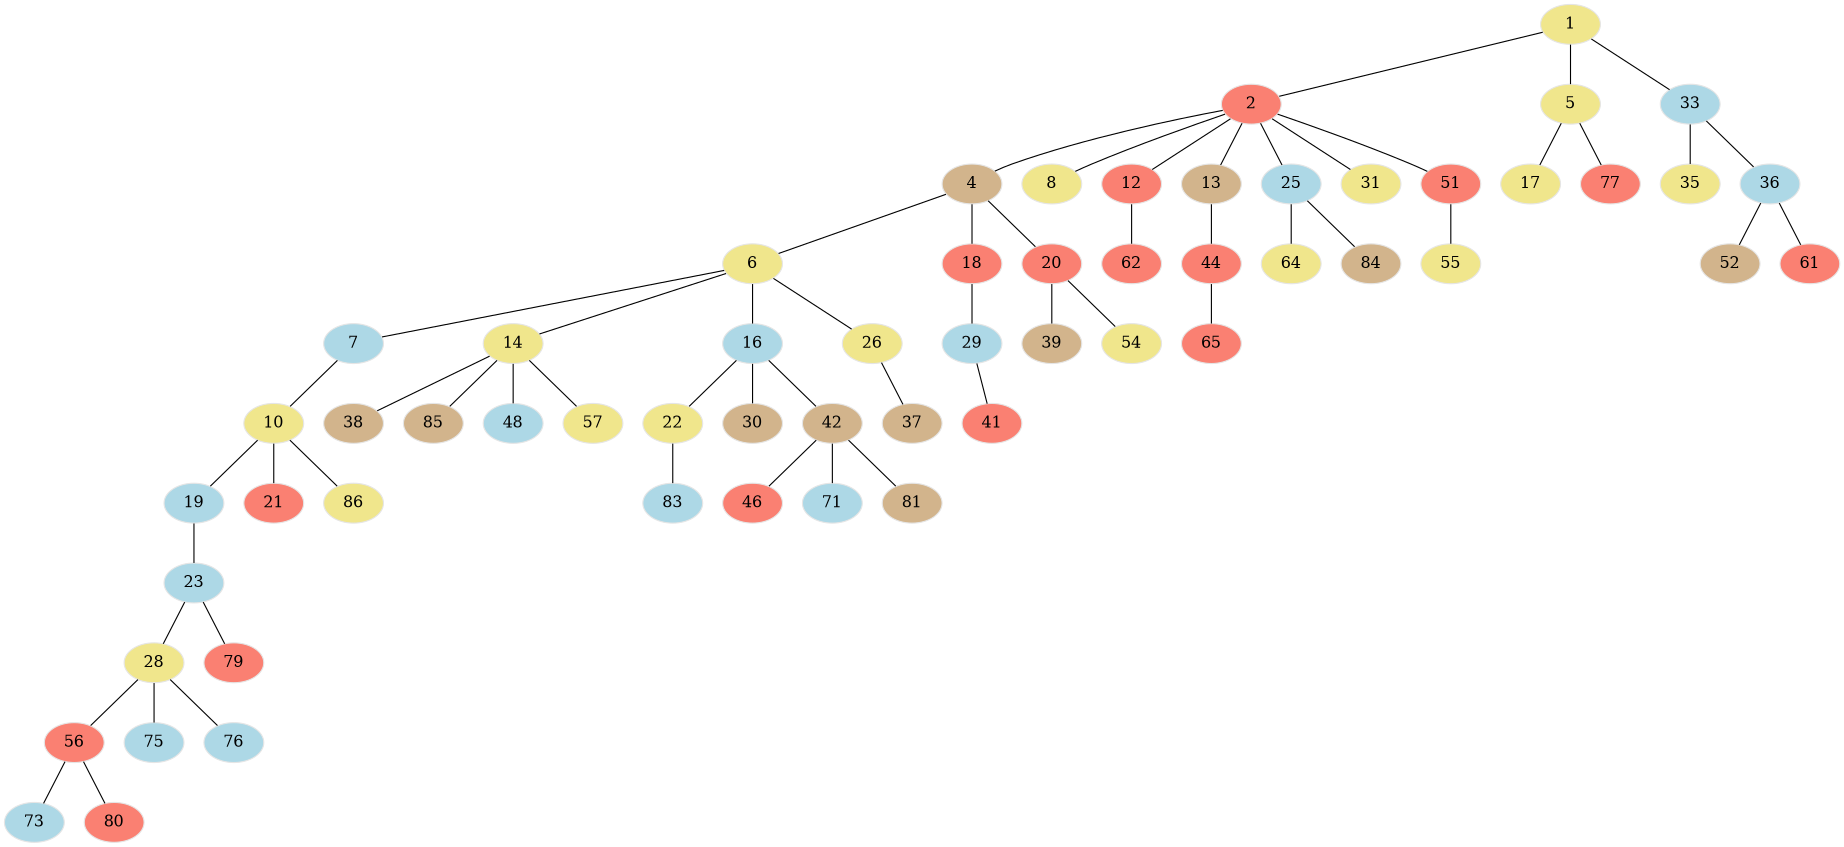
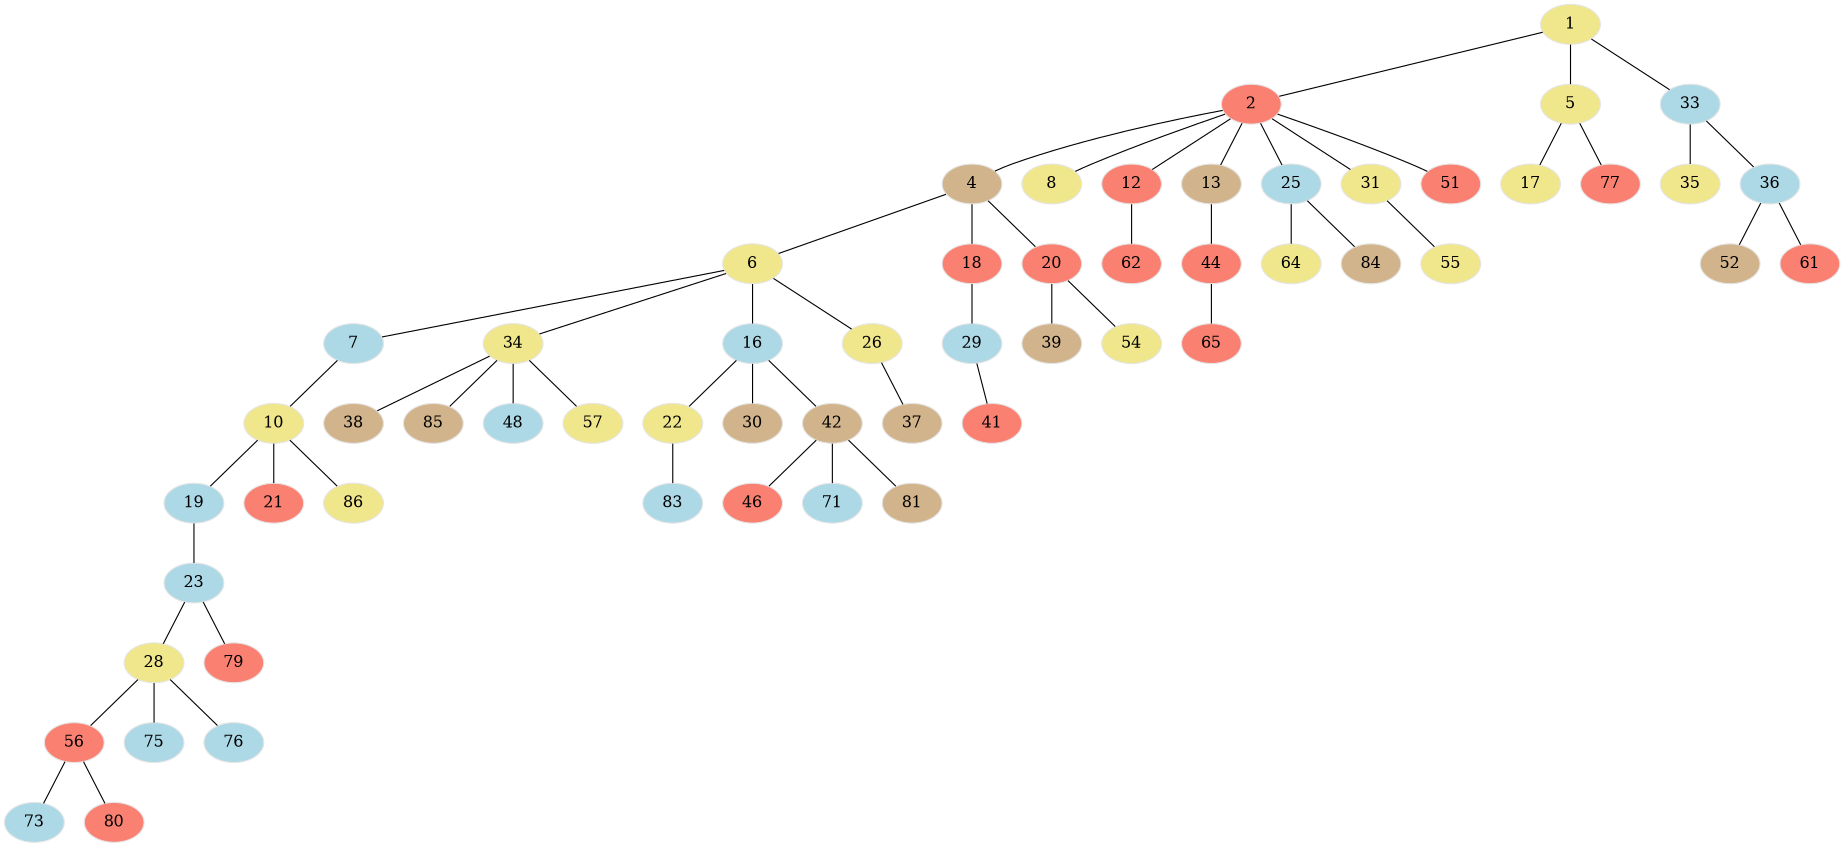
edge "51" -- "55": now "31" -- "55"
node "14": label "14" -> "34"
